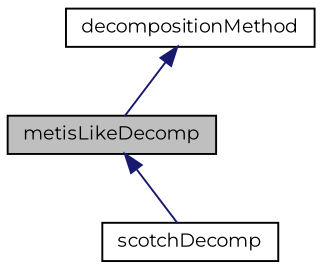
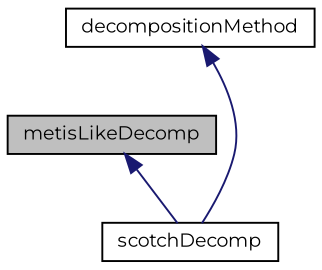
edge "metisLikeDecomp" -> "decompositionMethod": now "scotchDecomp" -> "decompositionMethod"
